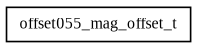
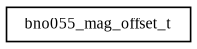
node "offset055_mag_offset_t": label "offset055_mag_offset_t" -> "bno055_mag_offset_t"
